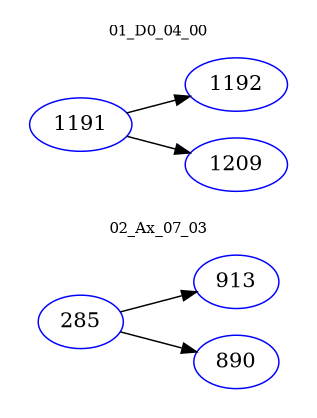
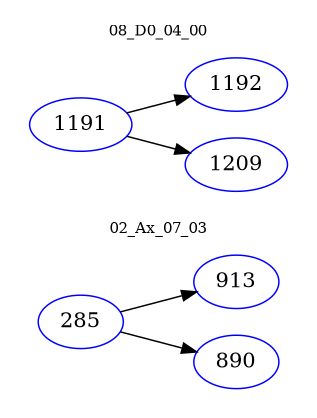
cluster "01_D0_04_00": label "01_D0_04_00" -> "08_D0_04_00"
